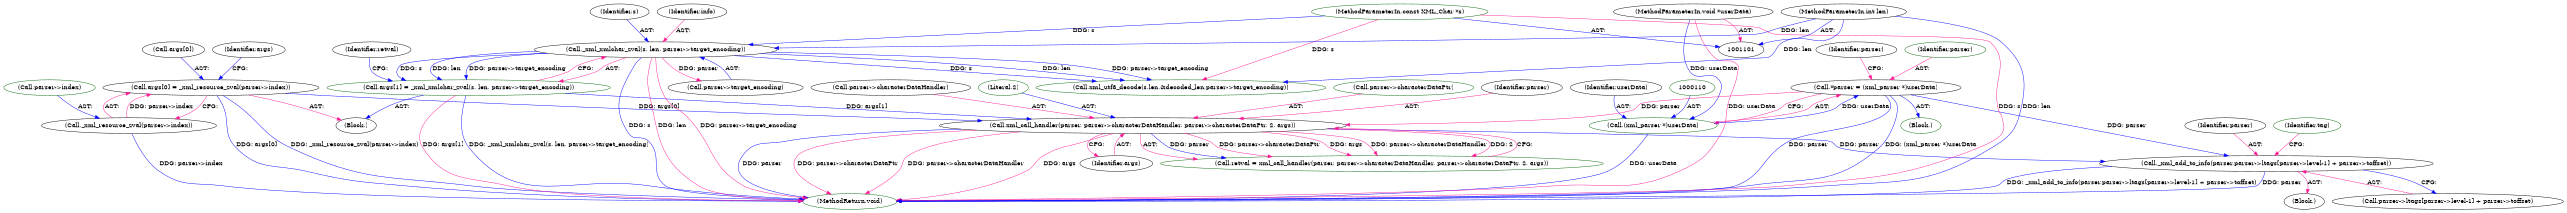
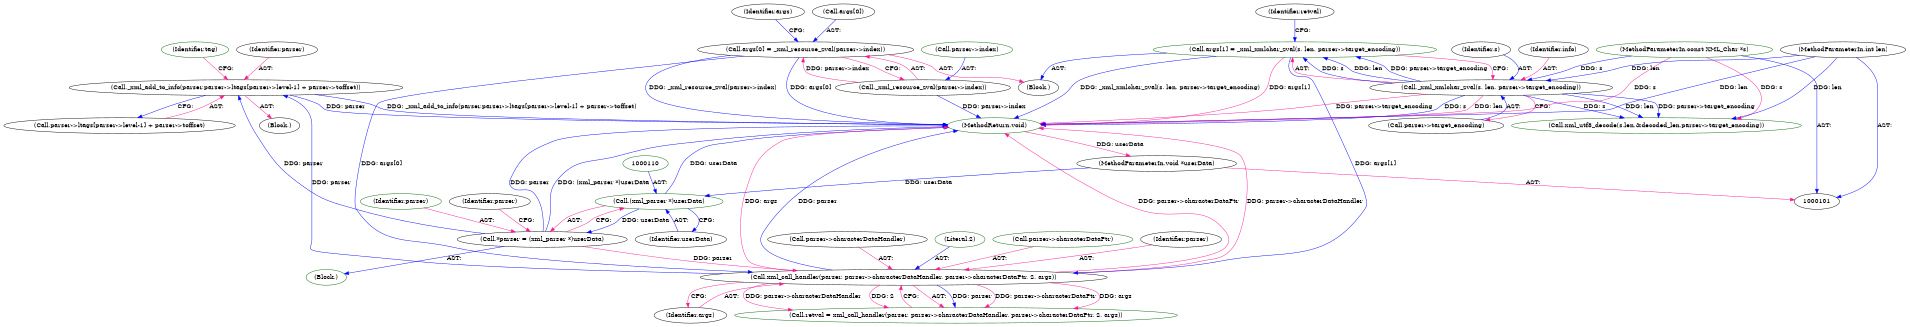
node "1001101": label "1001101" -> "1000101"
edge "(Call,_xml_xmlchar_zval(s, len, parser->target_encoding))" -> "(Call,parser->target_encoding)": label "DDG: parser" -> "CFG: "
edge "(MethodParameterIn,void *userData)" -> "(MethodReturn,void)": reversed
edge "(Call,(xml_parser *)userData)" -> "(Identifier,userData)": added, label "CFG:"
